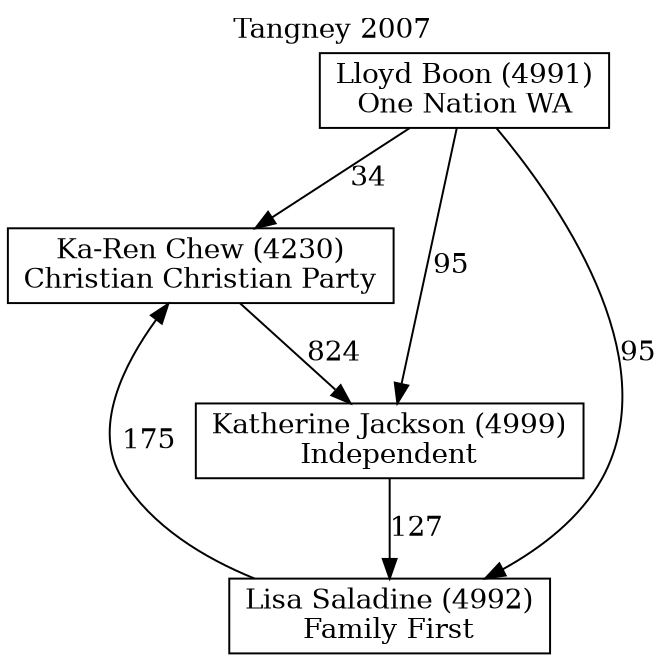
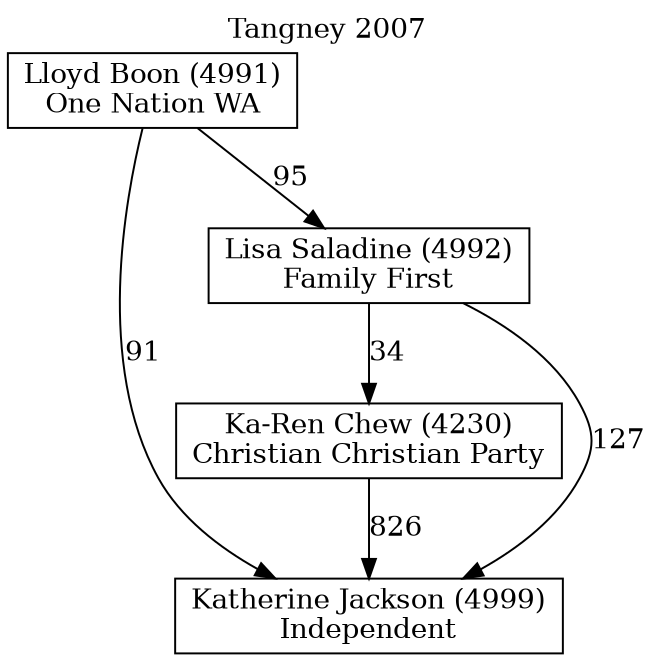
edge "Lloyd Boon (4991) One Nation WA" -> "Ka-Ren Chew (4230) Christian Christian Party": removed, label "34"
edge "Lloyd Boon (4991) One Nation WA" -> "Katherine Jackson (4999) Independent": label "95" -> "91"
edge "Ka-Ren Chew (4230) Christian Christian Party" -> "Katherine Jackson (4999) Independent": label "824" -> "826"
edge "Lisa Saladine (4992) Family First" -> "Ka-Ren Chew (4230) Christian Christian Party": label "175" -> "34"
edge "Katherine Jackson (4999) Independent" -> "Lisa Saladine (4992) Family First": reversed
